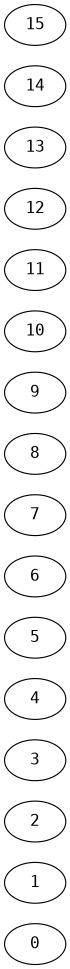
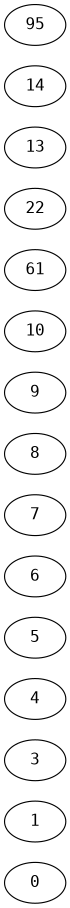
node "15": label "15" -> "95"
node "12": label "12" -> "22"
node "11": label "11" -> "61"
node "2": removed
